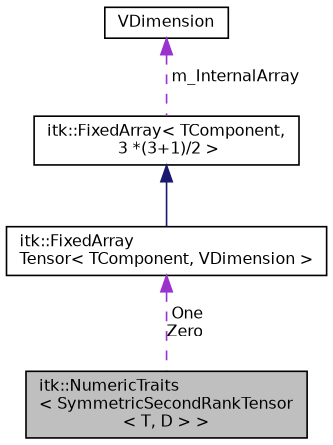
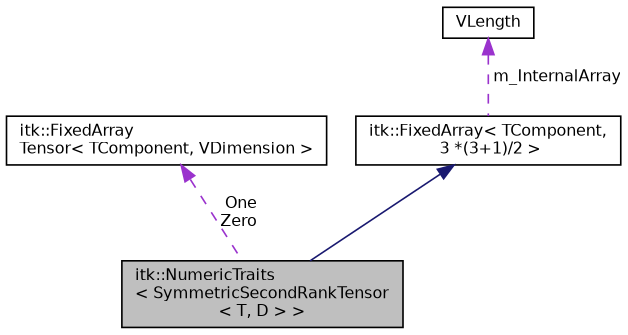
node "VDimension": label "VDimension" -> "VLength"
edge "itk::FixedArray Tensor< TComponent, VDimension >" -> "itk::FixedArray< TComponent, 3 *(3+1)/2 >": now "itk::NumericTraits < SymmetricSecondRankTensor < T, D > >" -> "itk::FixedArray< TComponent, 3 *(3+1)/2 >"
